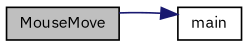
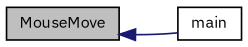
edge "MouseMove" -> "main": reversed
